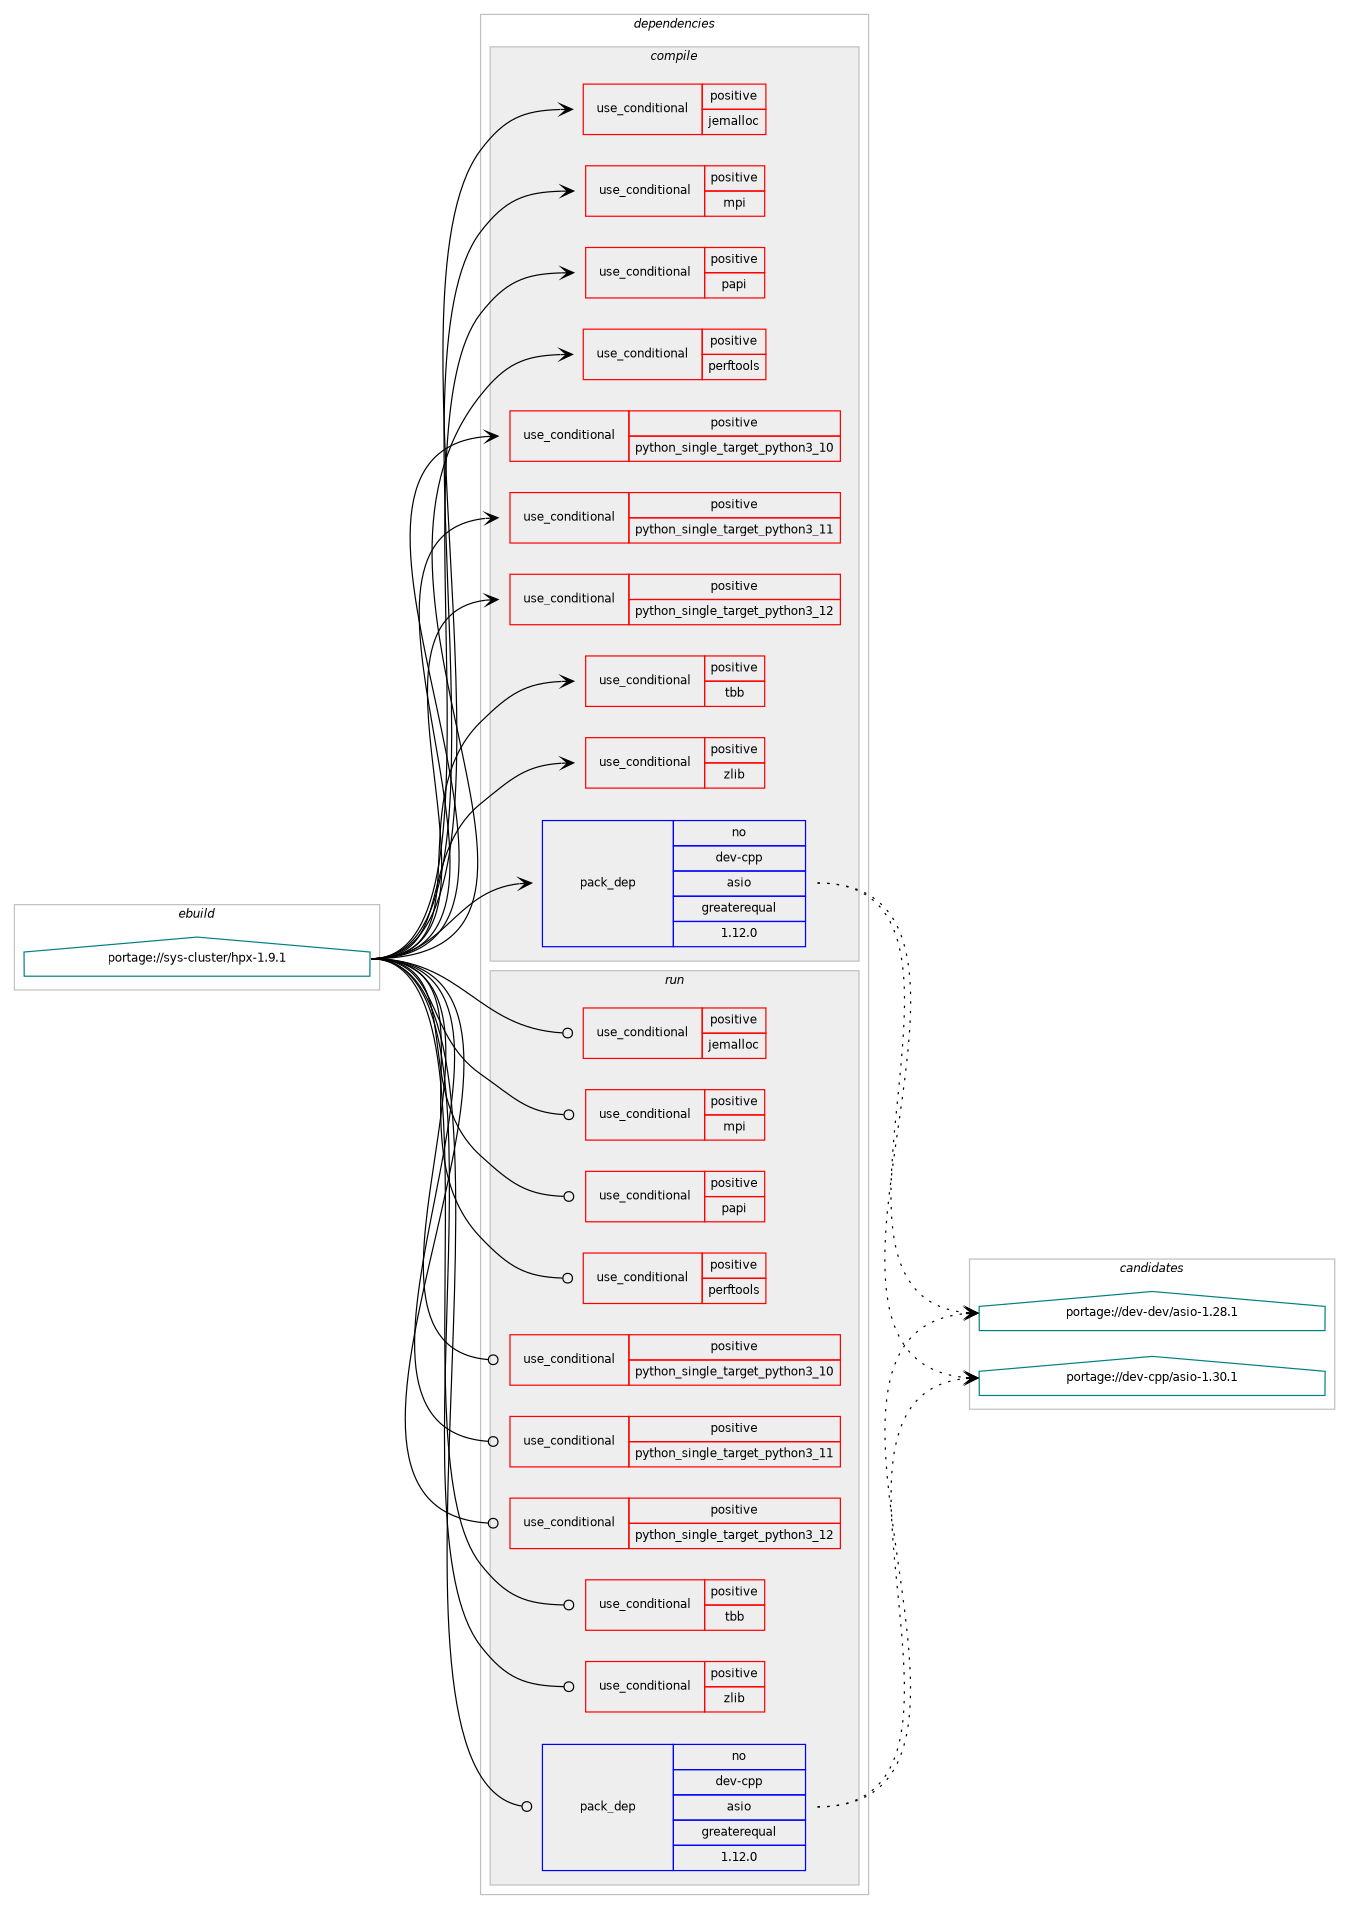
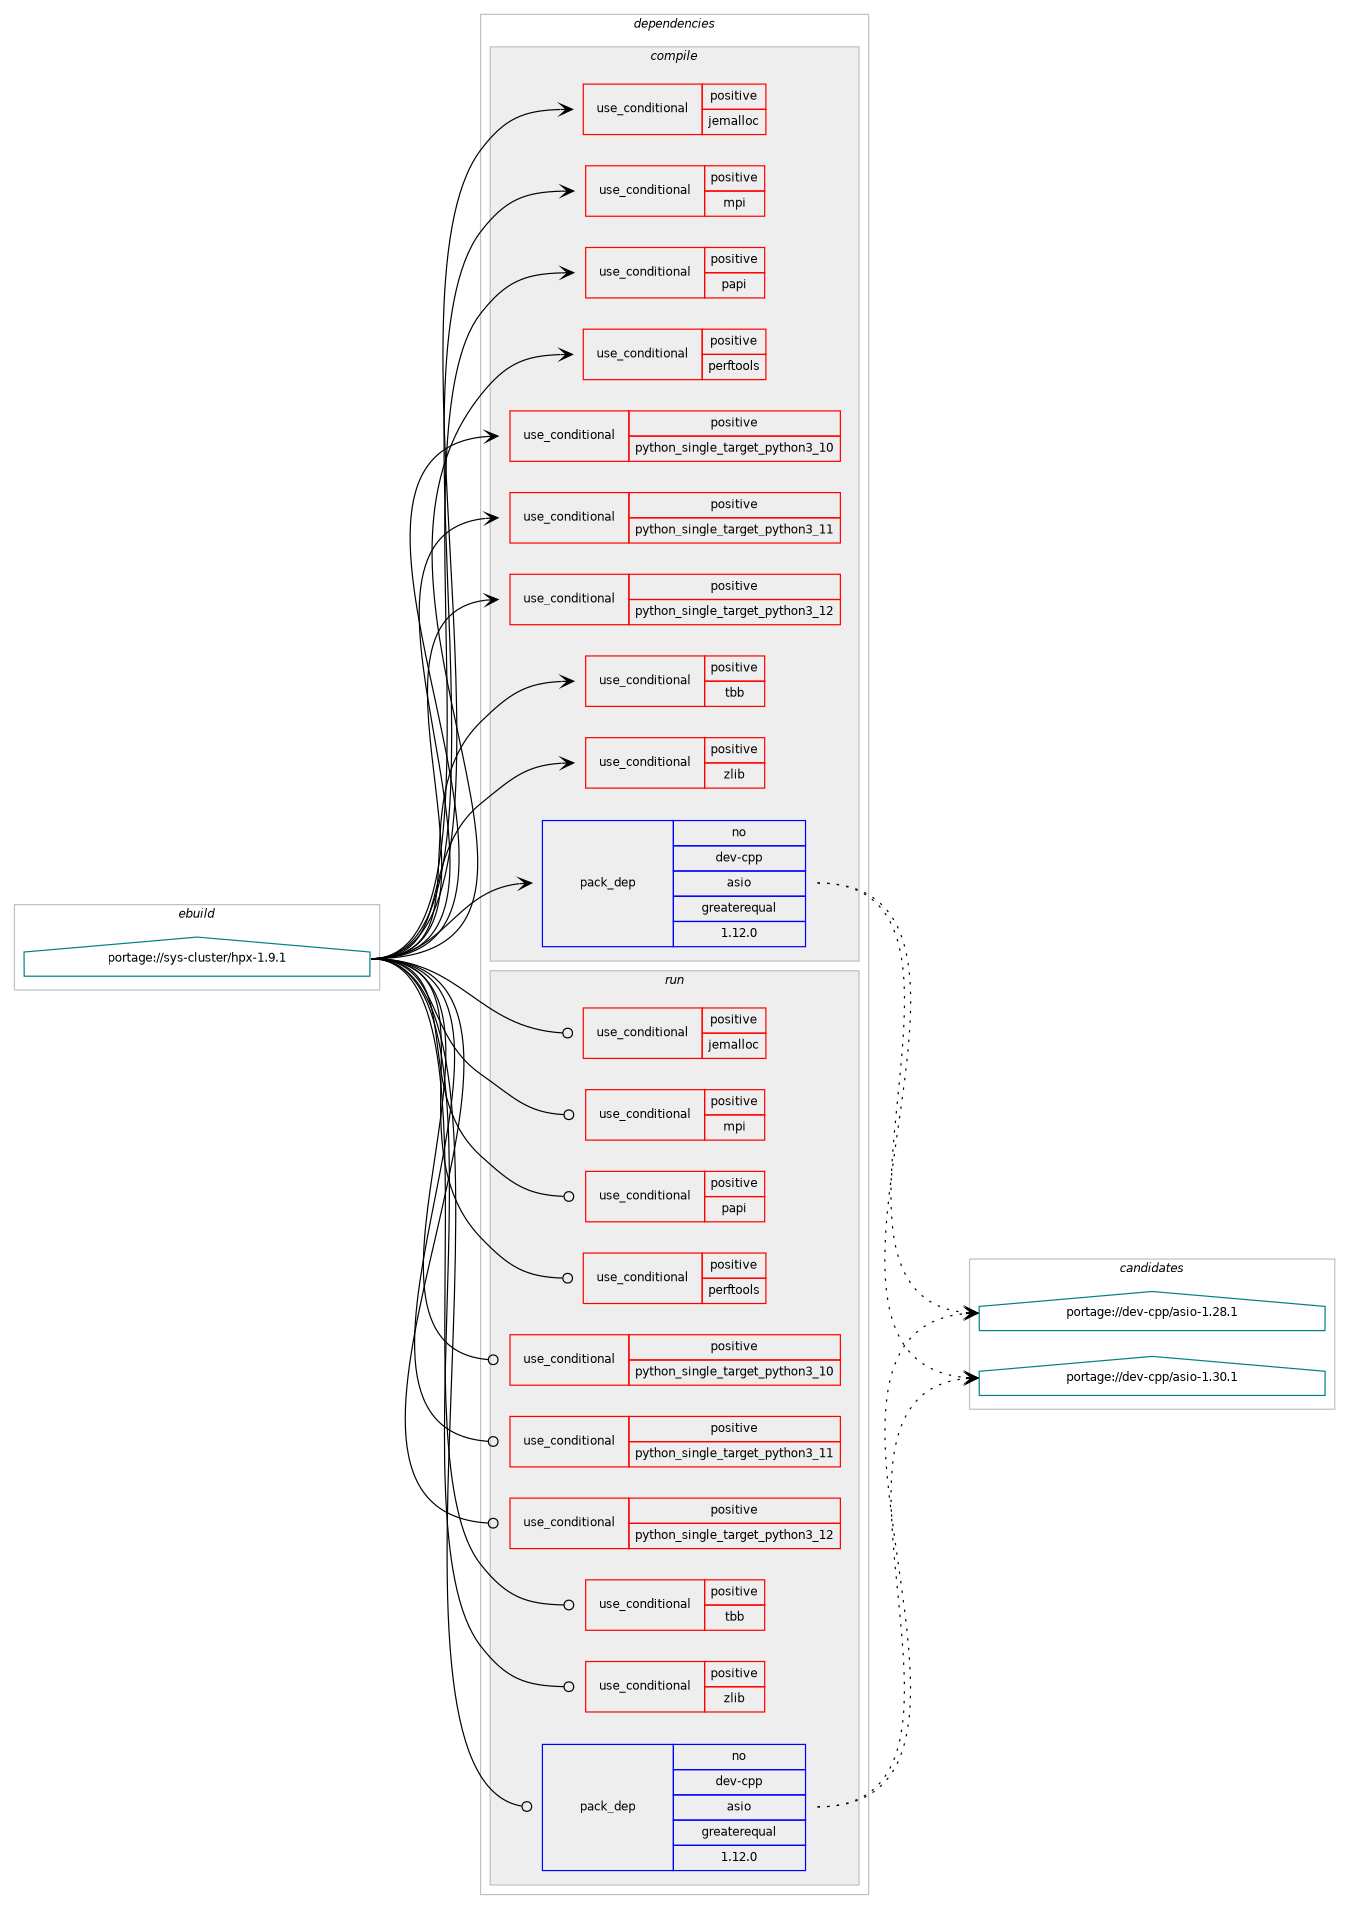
node "portage://dev-dev/asio-1.28.1": label "portage://dev-dev/asio-1.28.1" -> "portage://dev-cpp/asio-1.28.1"
